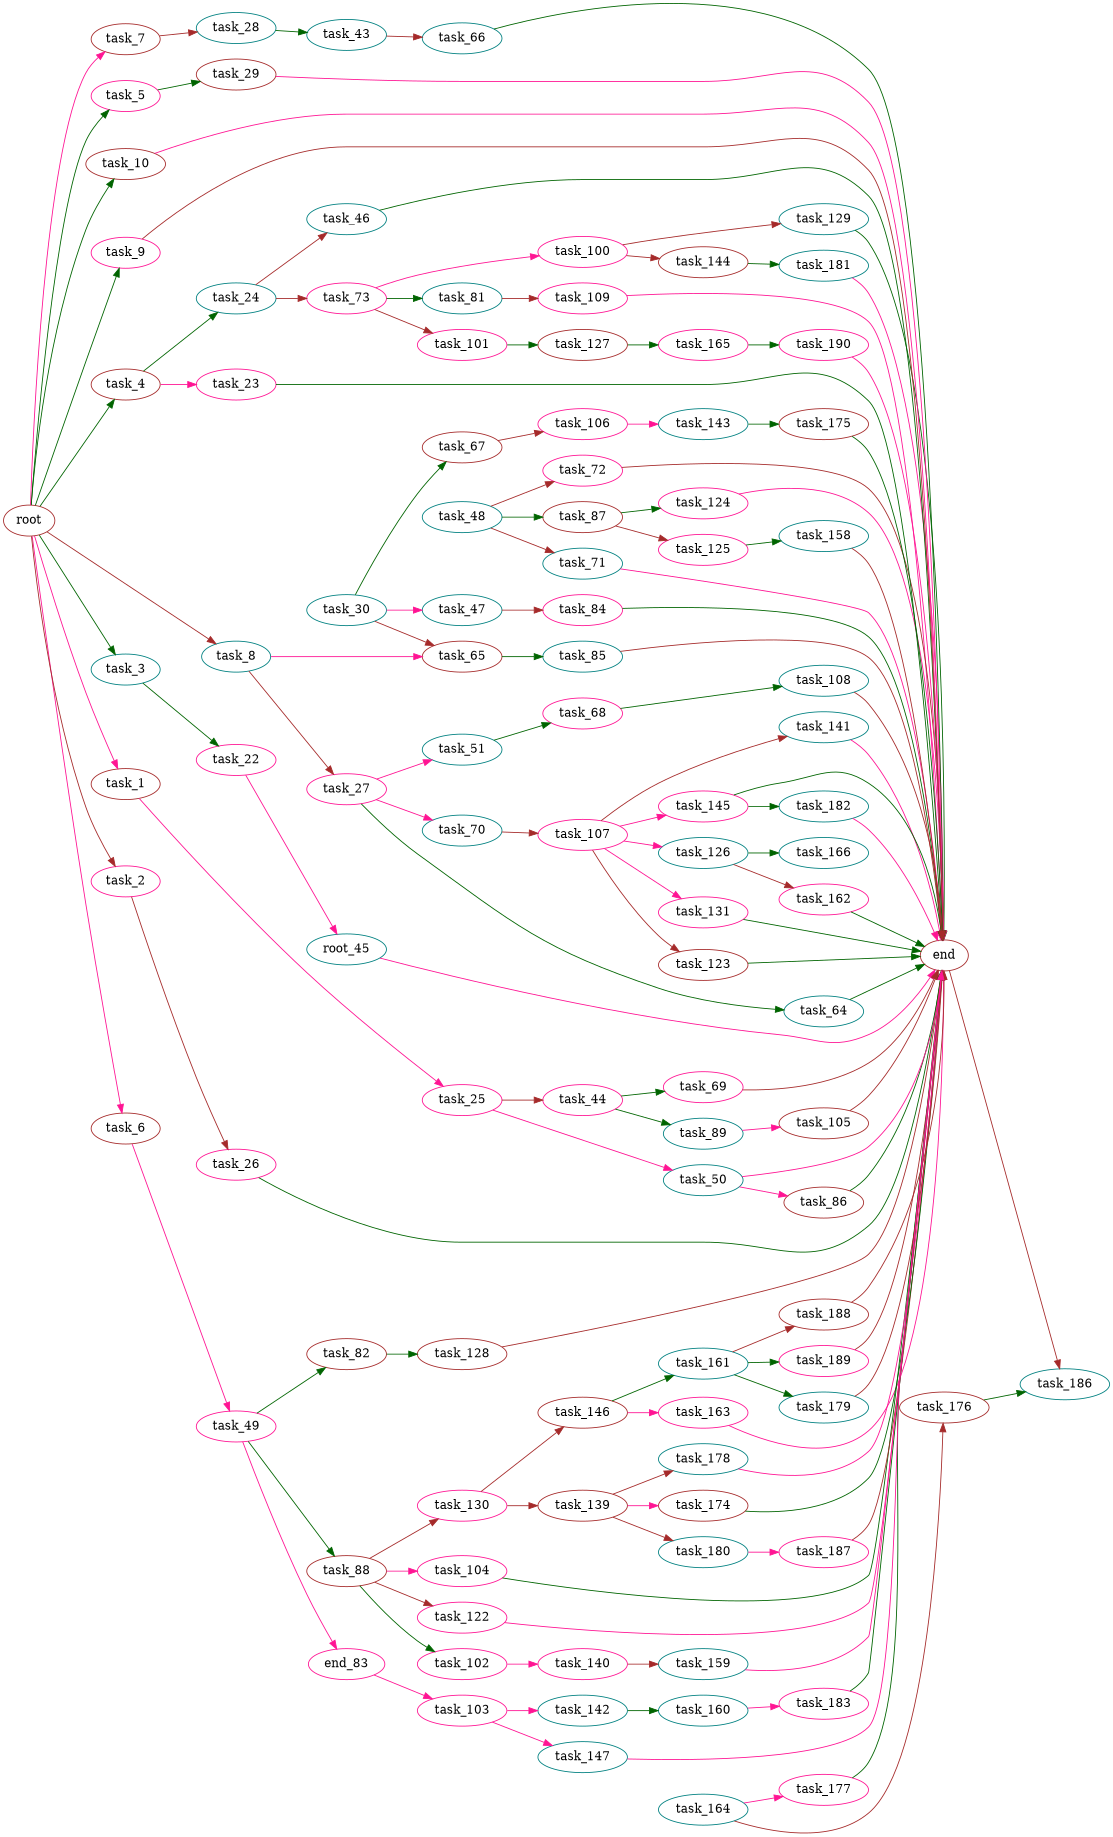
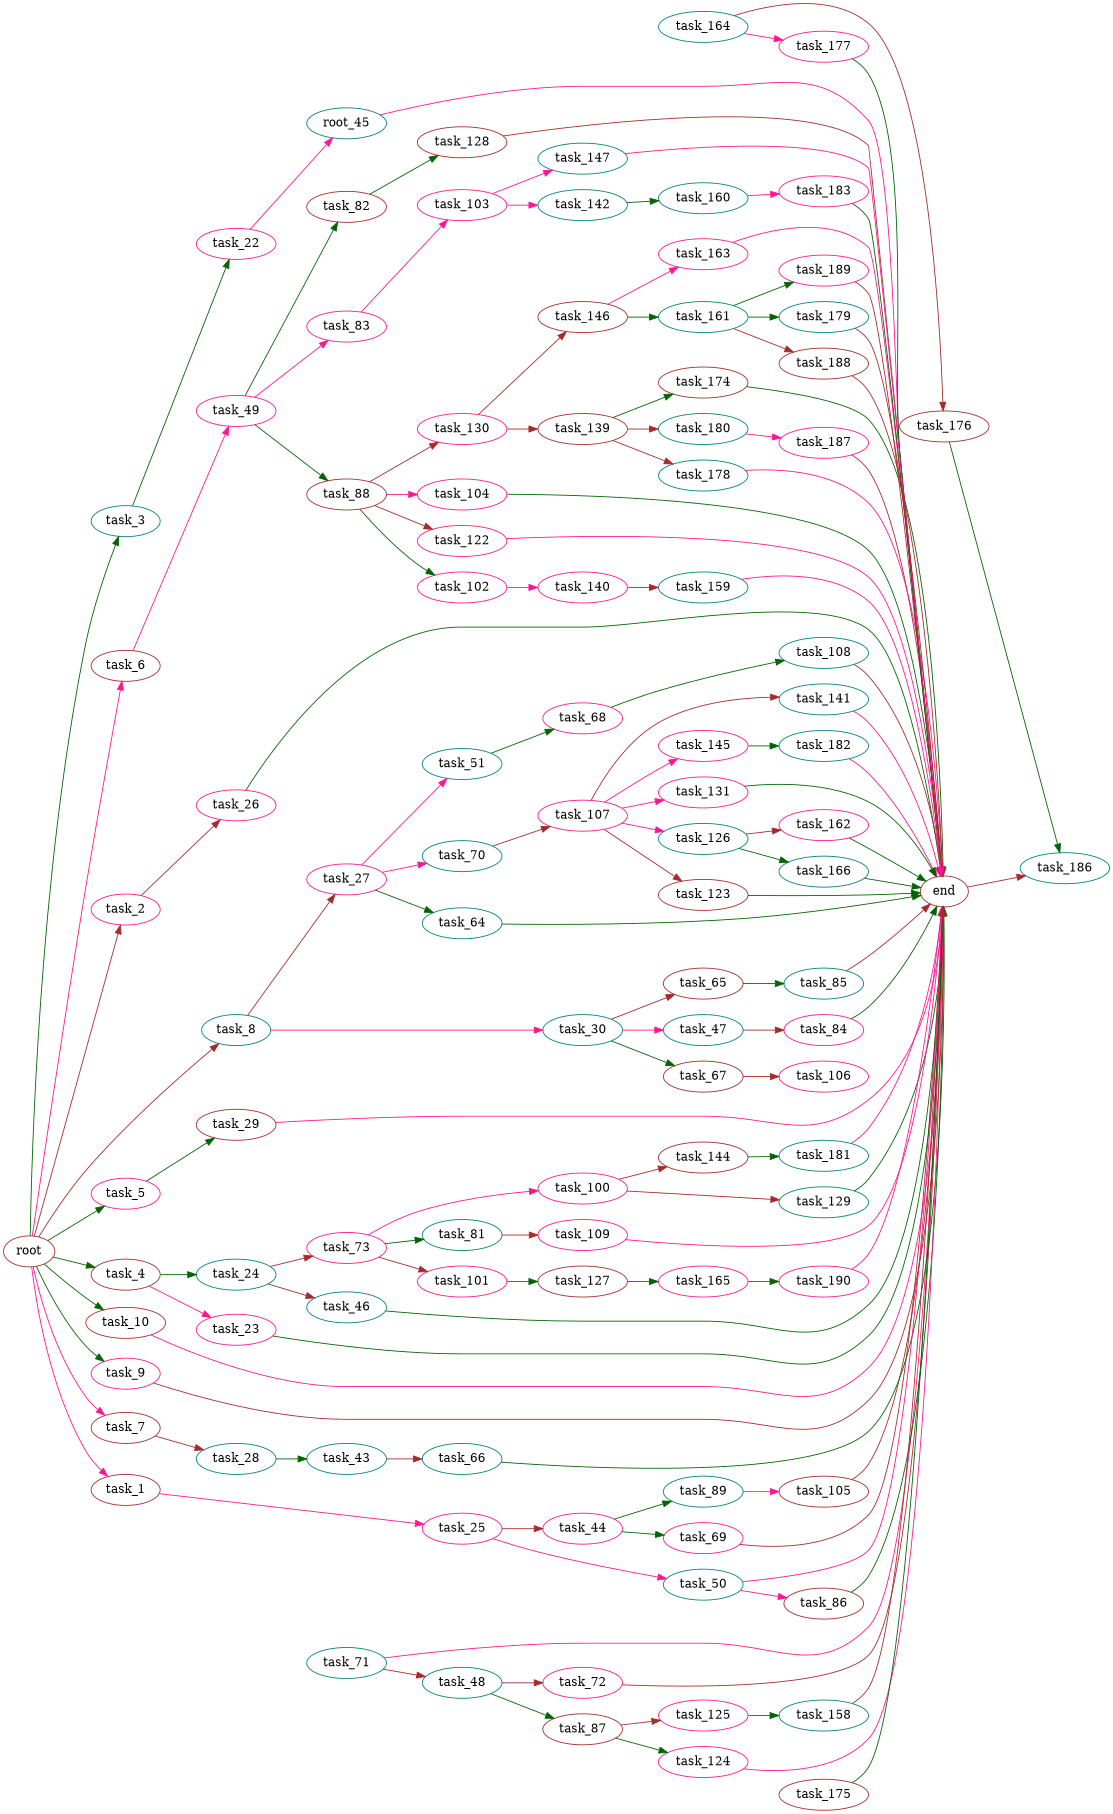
node "task_143": removed
edge "task_48" -> "task_71": reversed
edge "task_8" -> "task_65": now "task_8" -> "task_30"
edge "task_145" -> "end": now "task_166" -> "end"
edge "task_139" -> "task_174": color deeppink -> darkgreen
node "end_83": label "end_83" -> "task_83"
